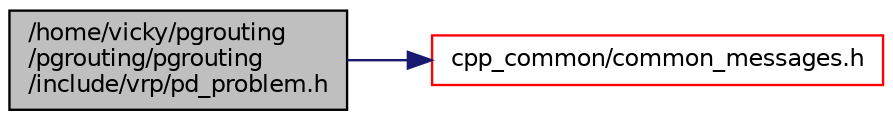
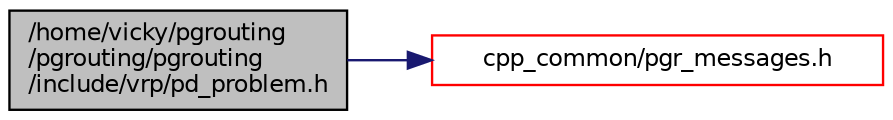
node "cpp_common/common_messages.h": label "cpp_common/common_messages.h" -> "cpp_common/pgr_messages.h"
